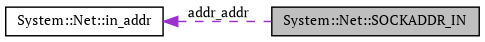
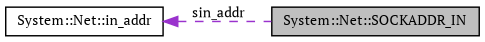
edge "System::Net::SOCKADDR_IN" -> "System::Net::in_addr": label " addr_addr" -> " sin_addr"
